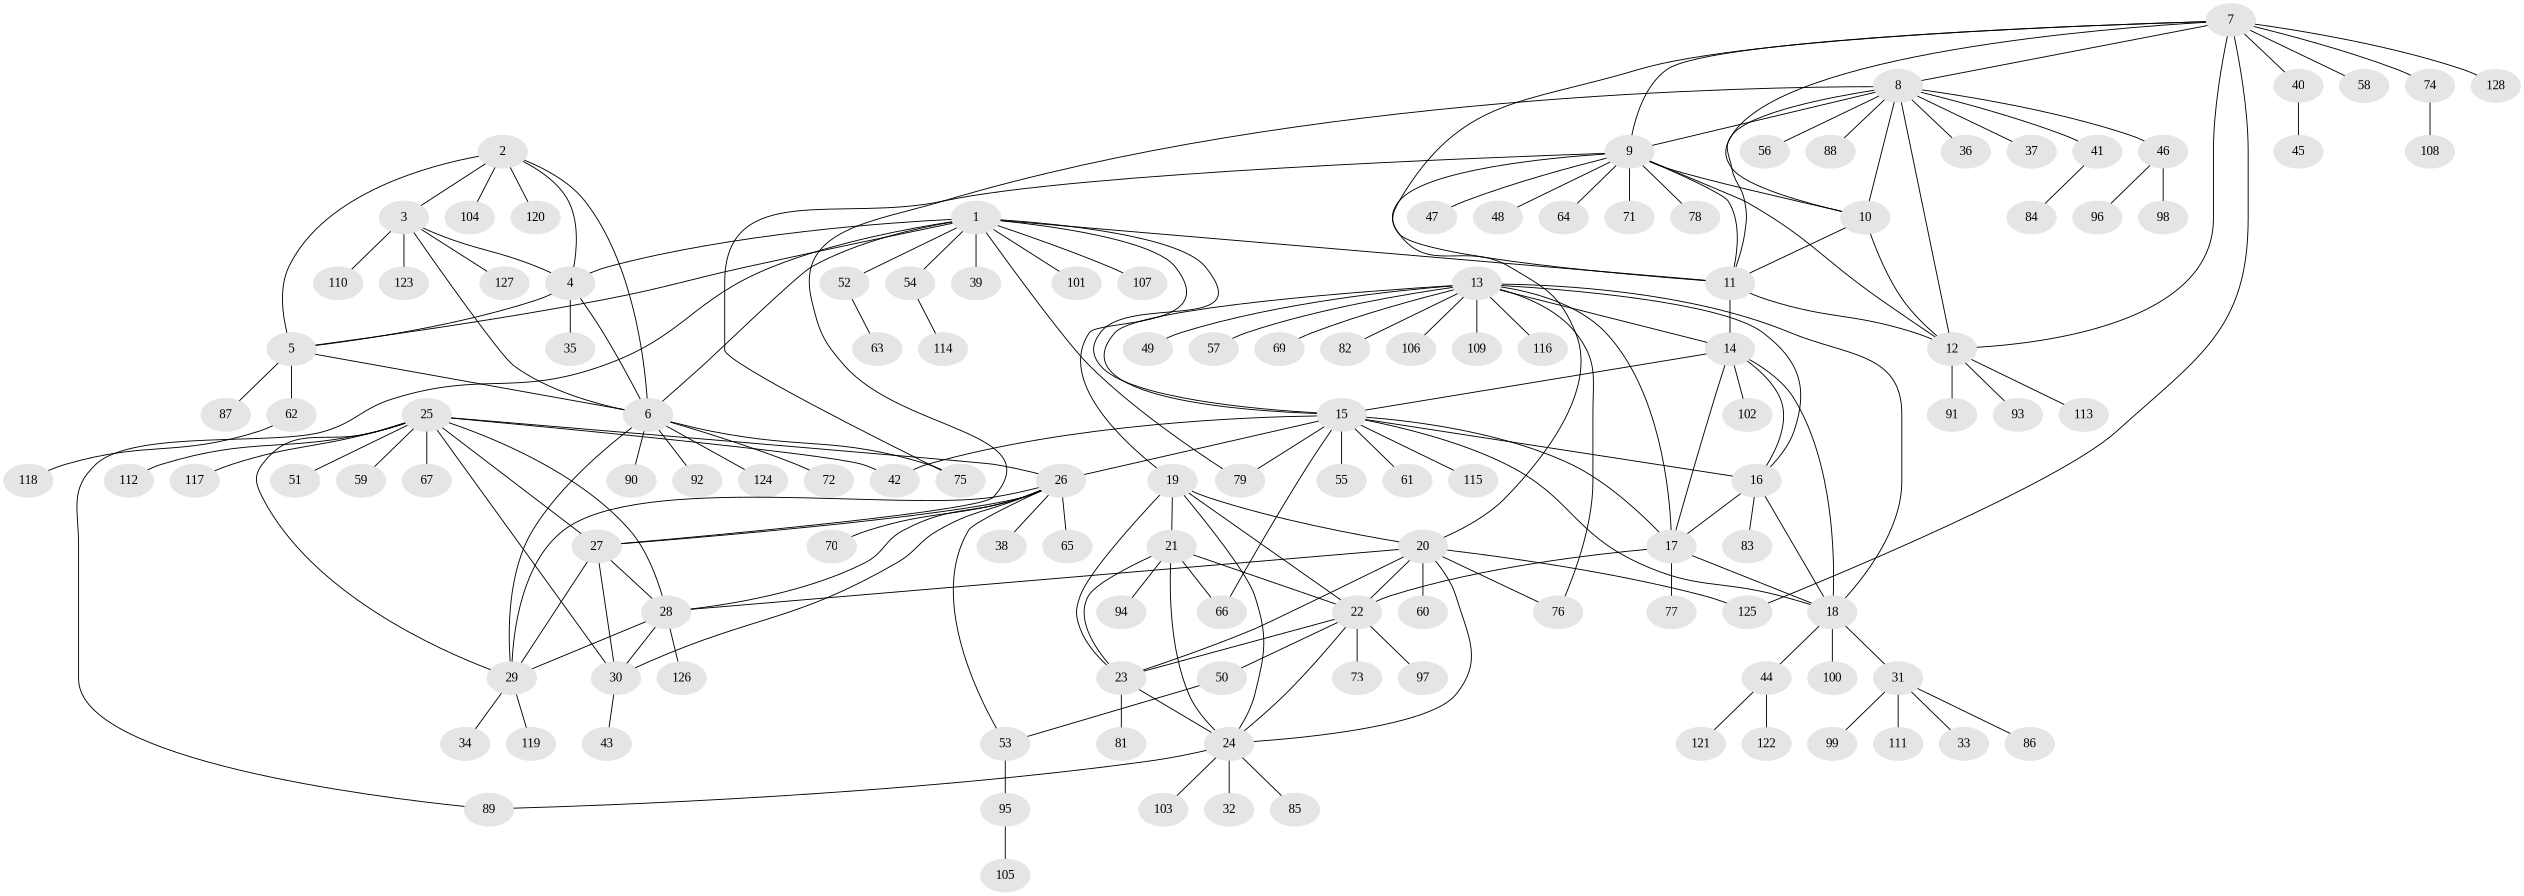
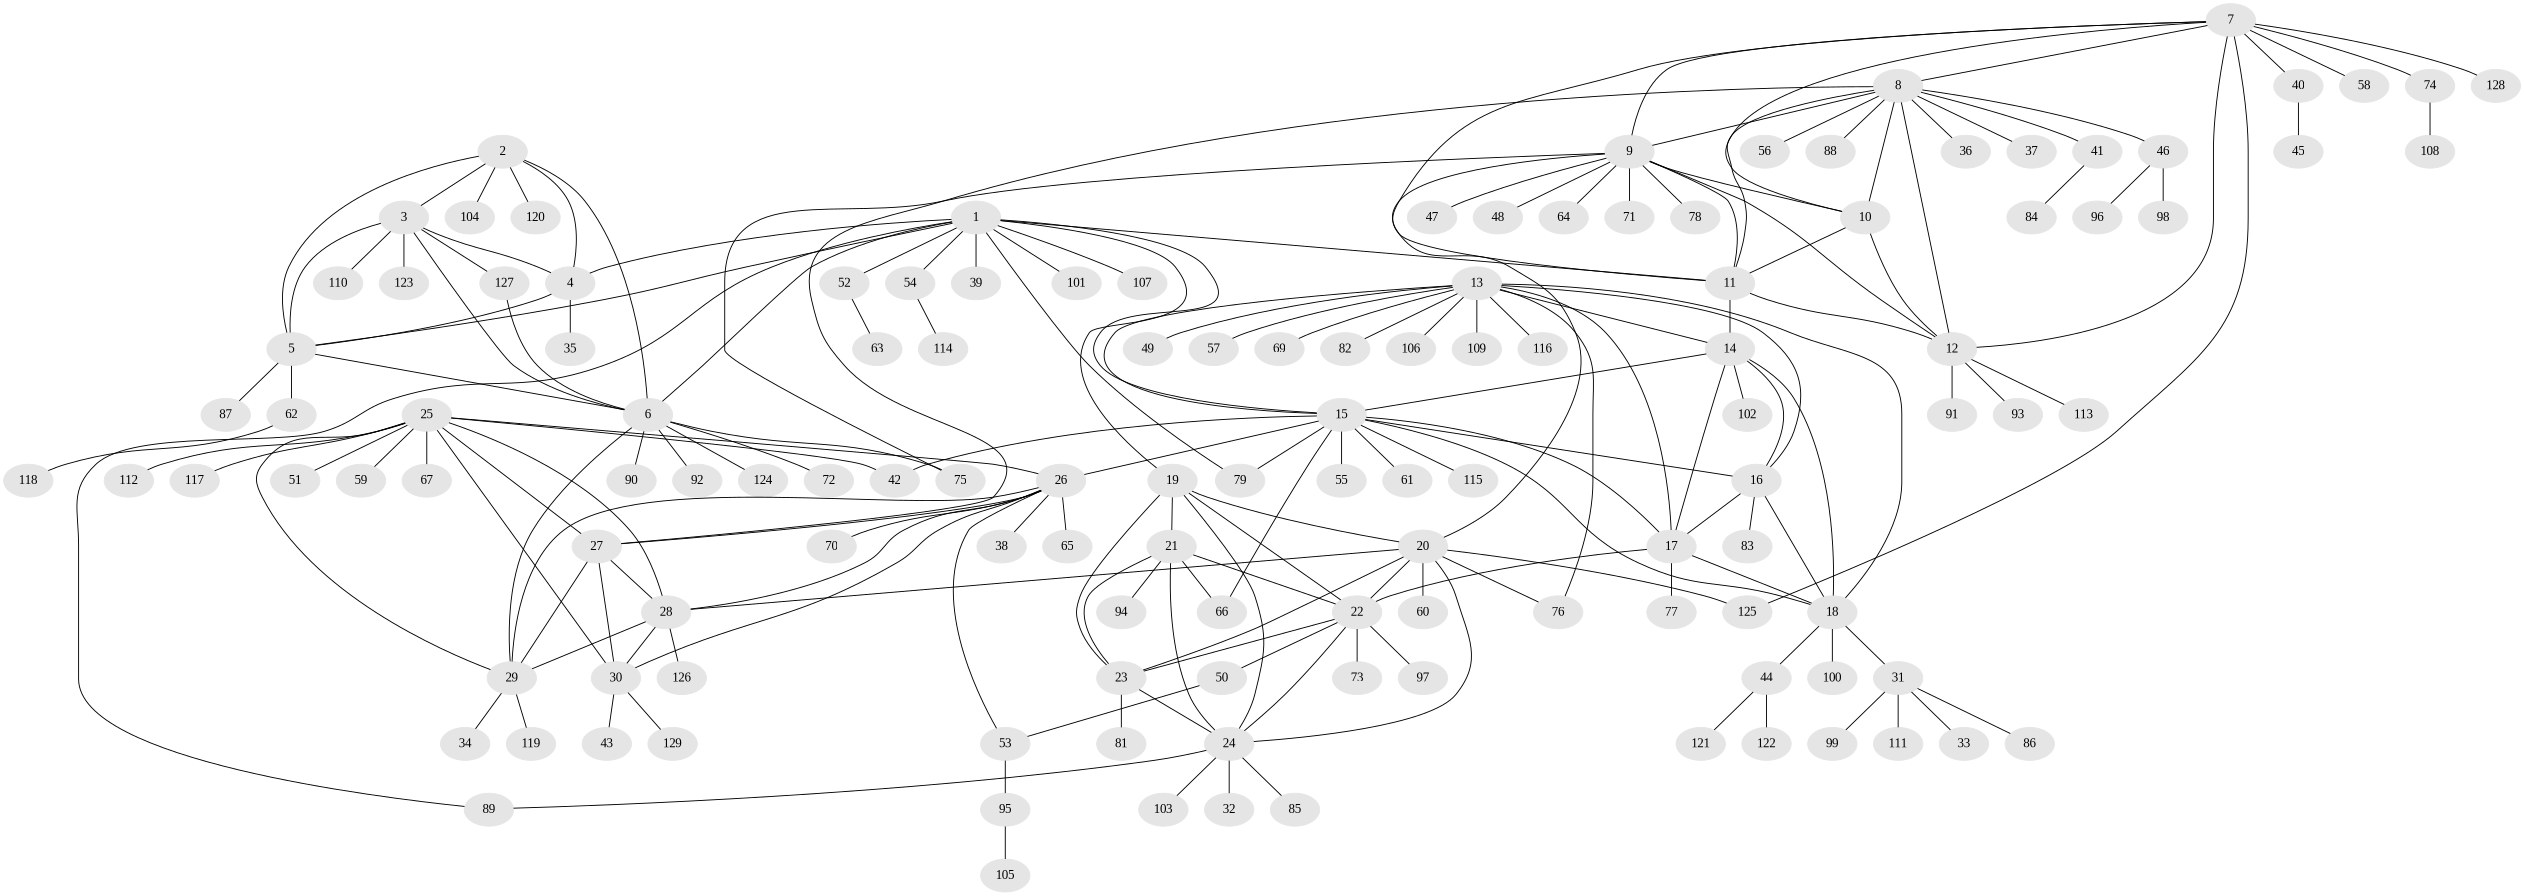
edge "3" -- "5": added
edge "4" -- "6": now "127" -- "6"
node "129": added
